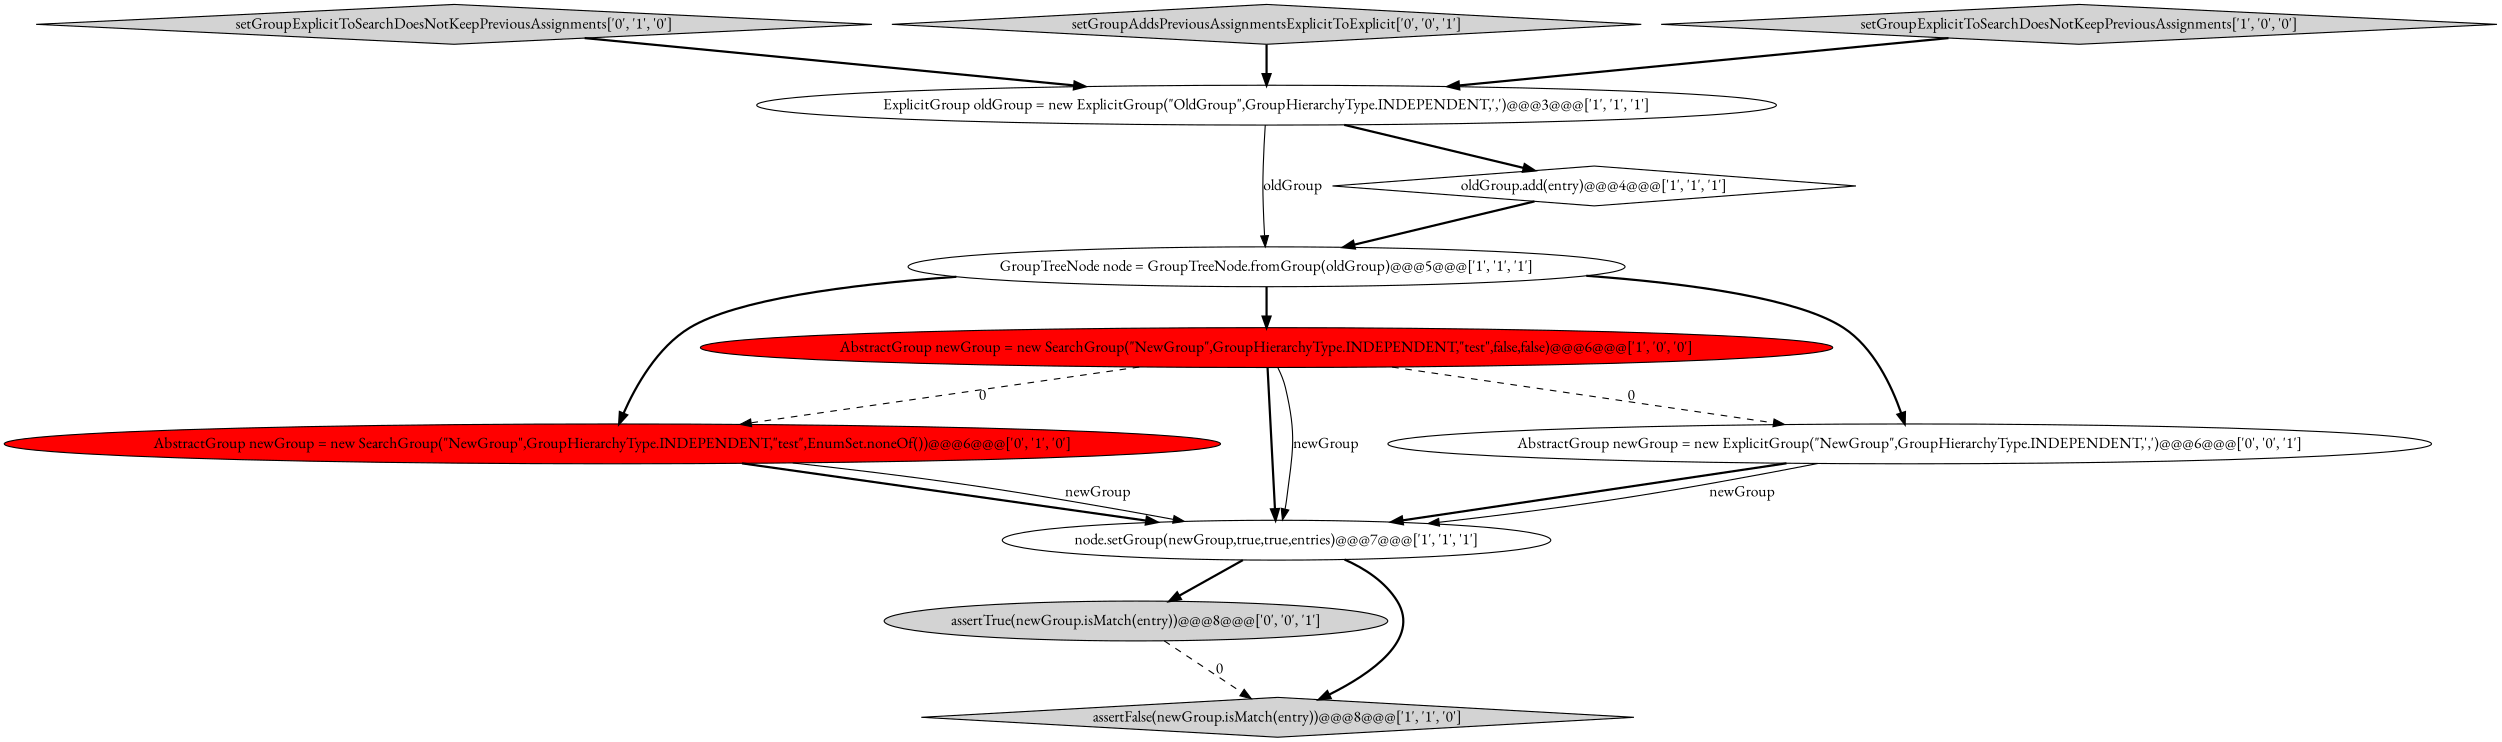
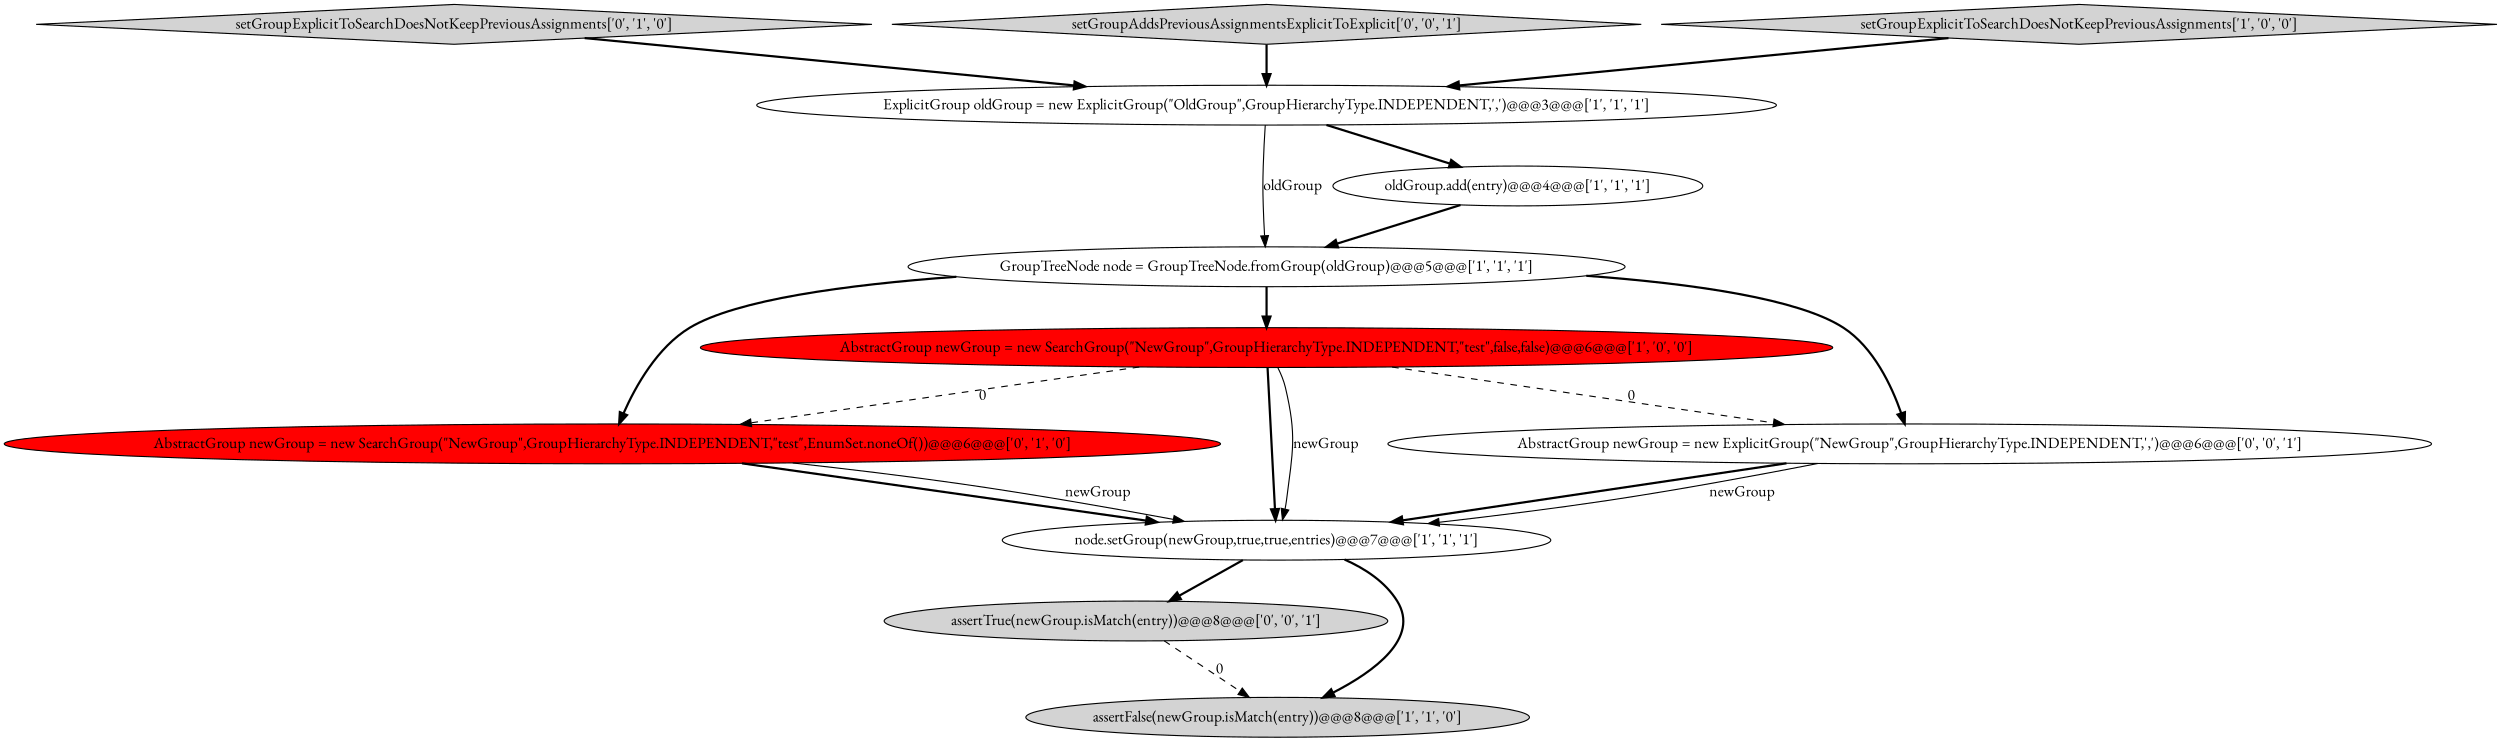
node "oldGroup.add(entry)@@@4@@@['1', '1', '1']": shape diamond -> ellipse
node "assertFalse(newGroup.isMatch(entry))@@@8@@@['1', '1', '0']": shape diamond -> ellipse
